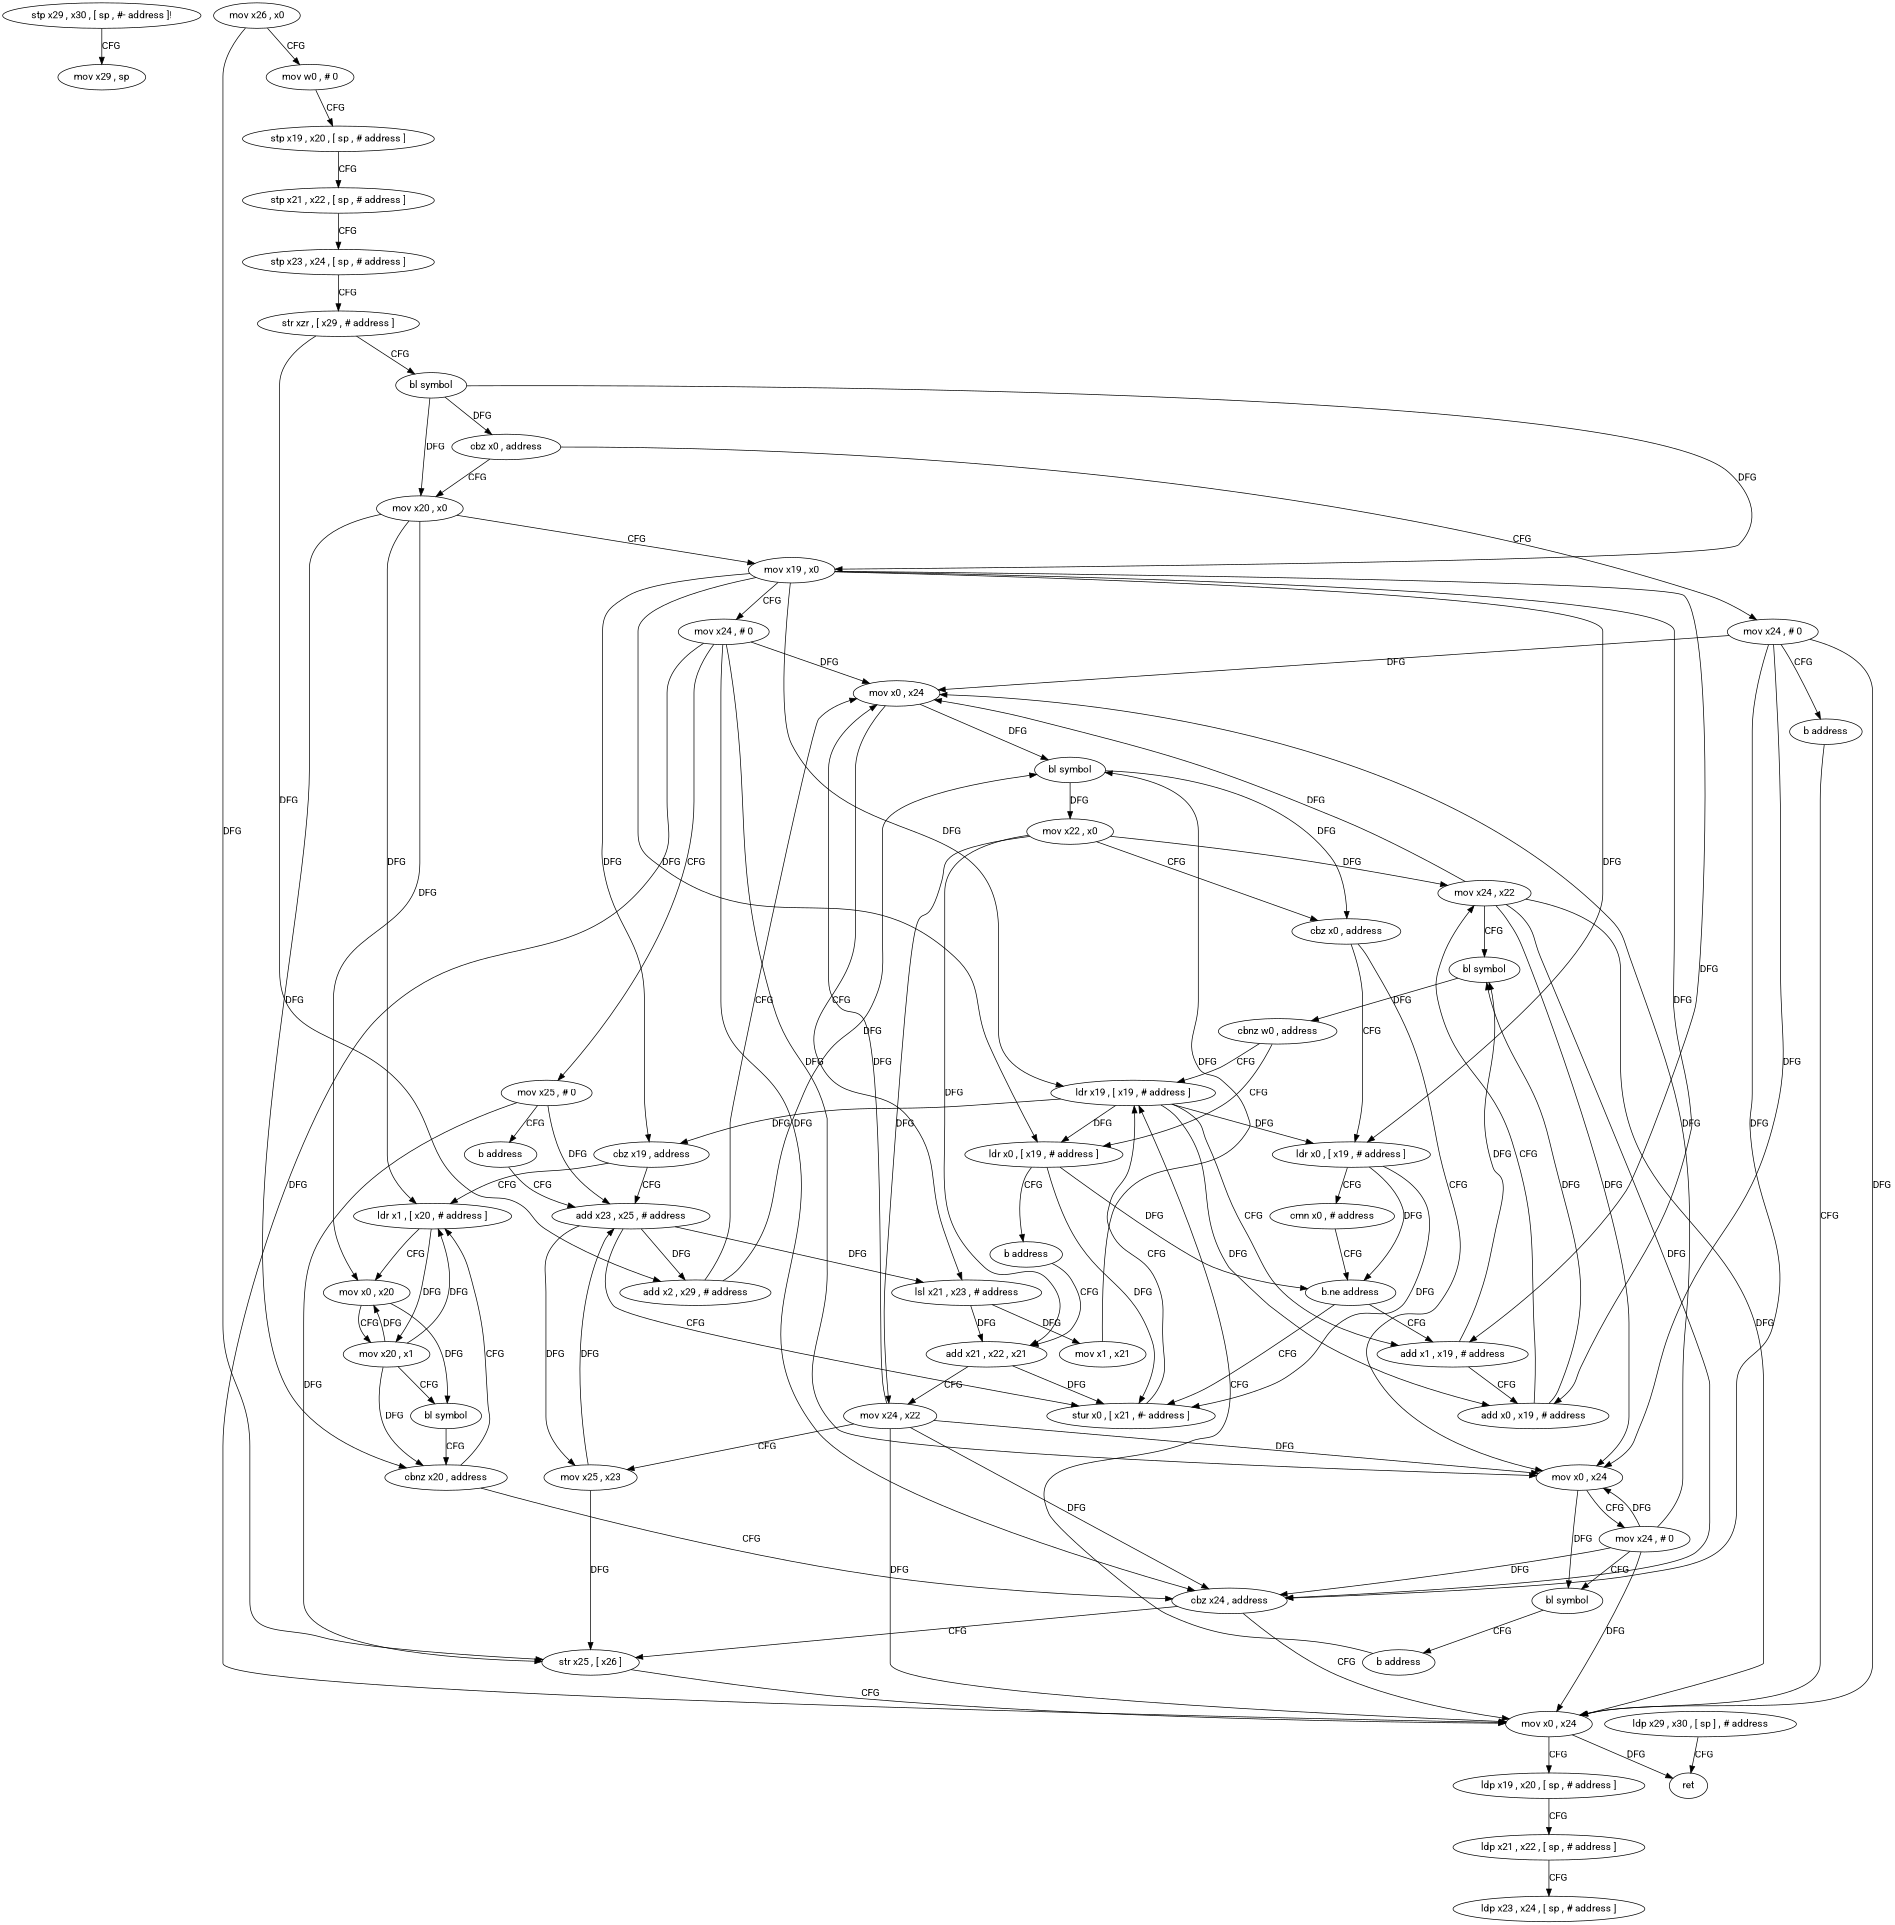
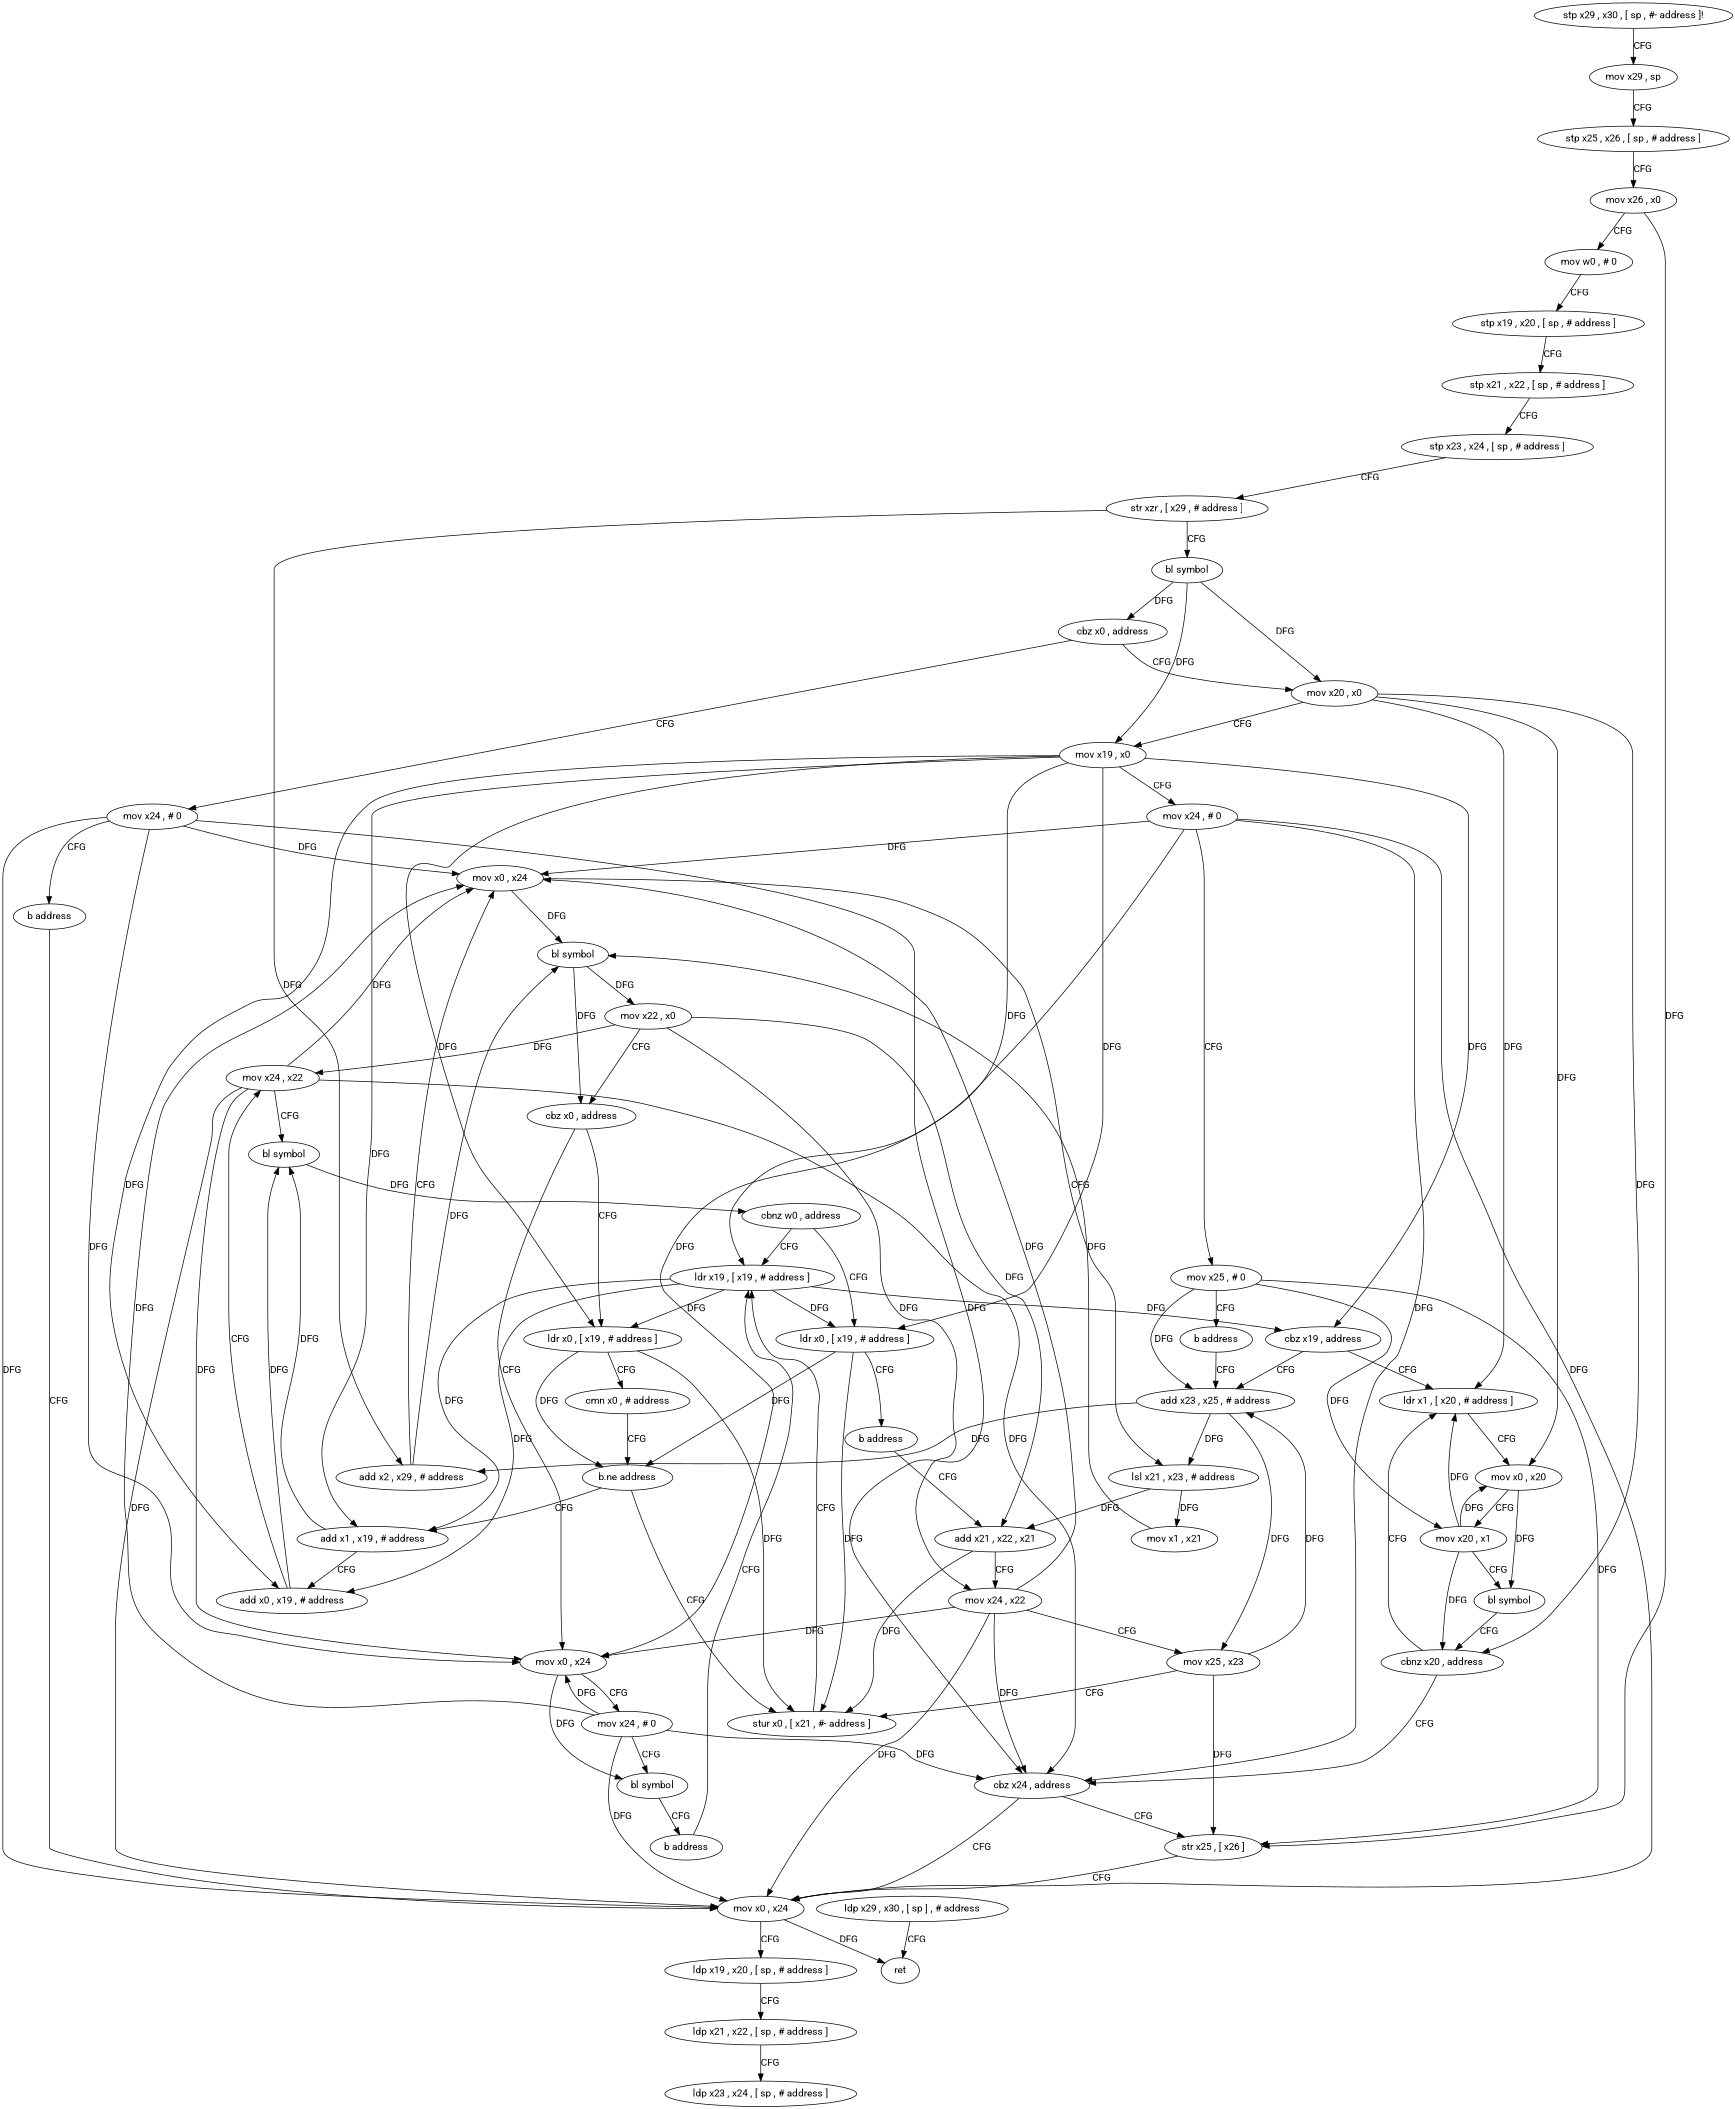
node "stp x25 , x26 , [ sp , # address ]": added
edge "ldr x19 , [ x19 , # address ]" -> "add x1 , x19 , # address": label "CFG" -> "DFG"
edge "ldr x1 , [ x20 , # address ]" -> "mov x20 , x1": now "mov x25 , # 0" -> "mov x20 , x1"
edge "add x23 , x25 , # address" -> "stur x0 , [ x21 , #- address ]": now "mov x25 , x23" -> "stur x0 , [ x21 , #- address ]"
